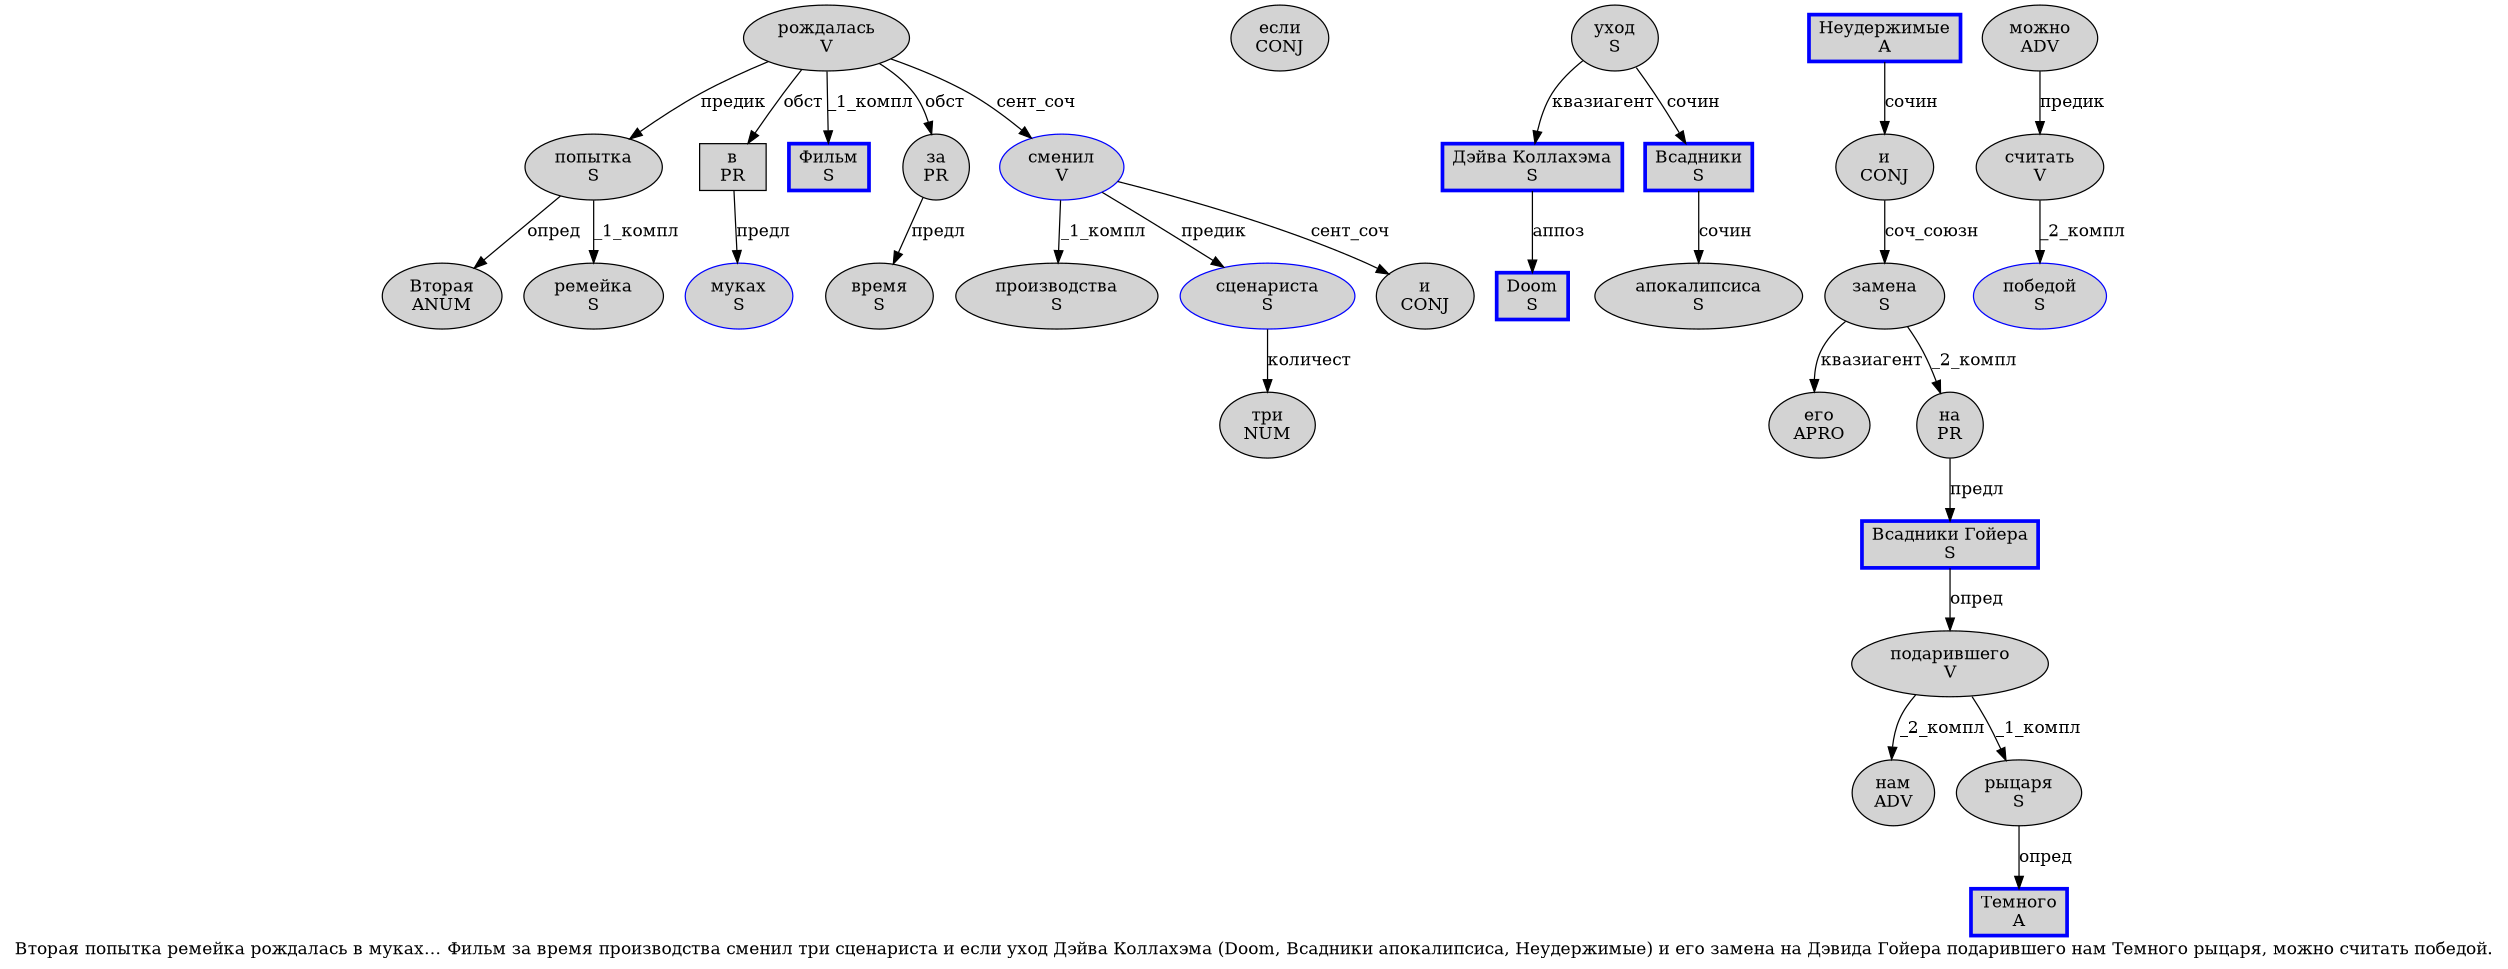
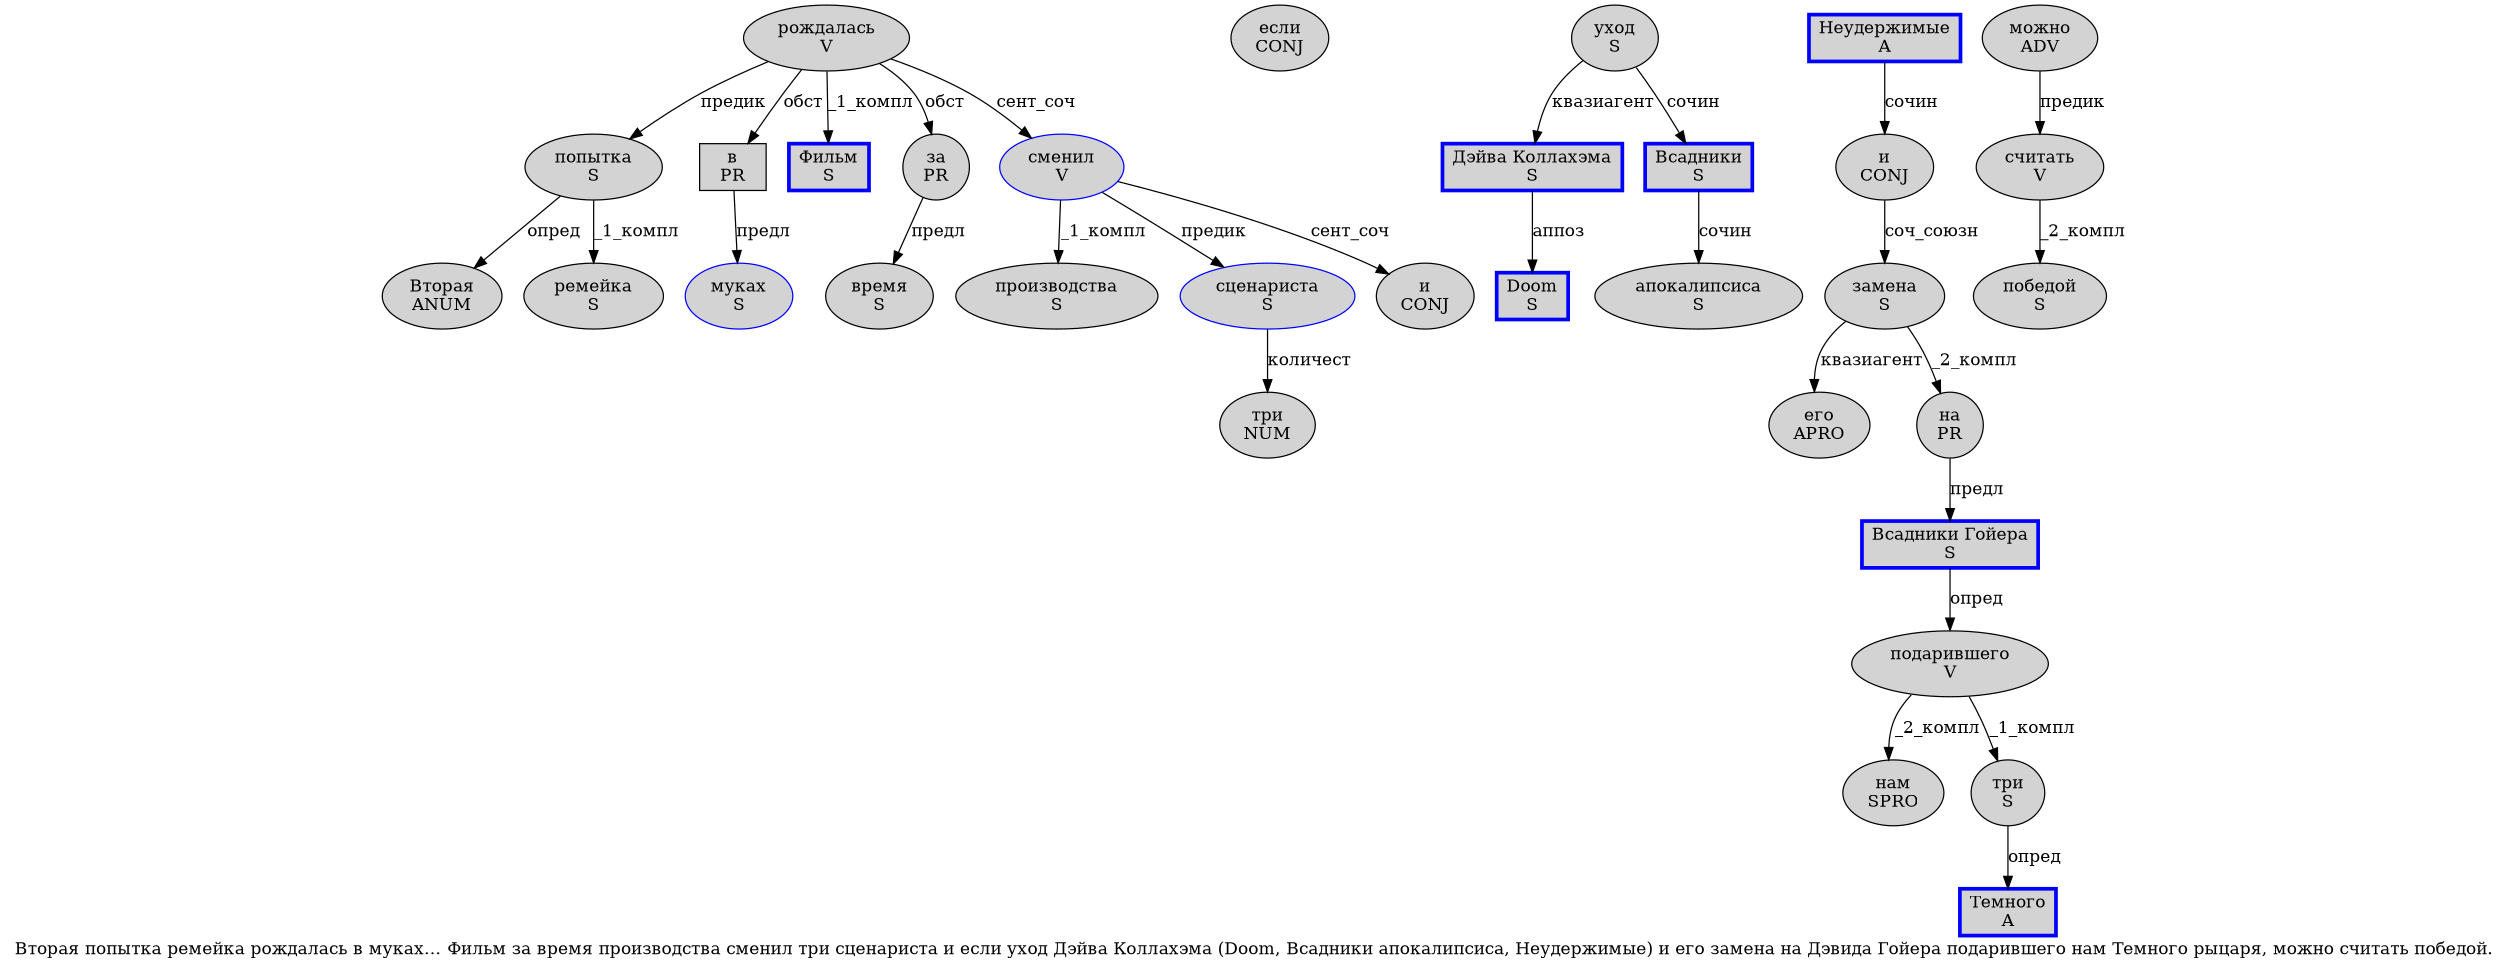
node "победой S": color blue -> black
node "нам ADV": label "нам ADV" -> "нам SPRO"
node "рыцаря S": label "рыцаря S" -> "три S"
